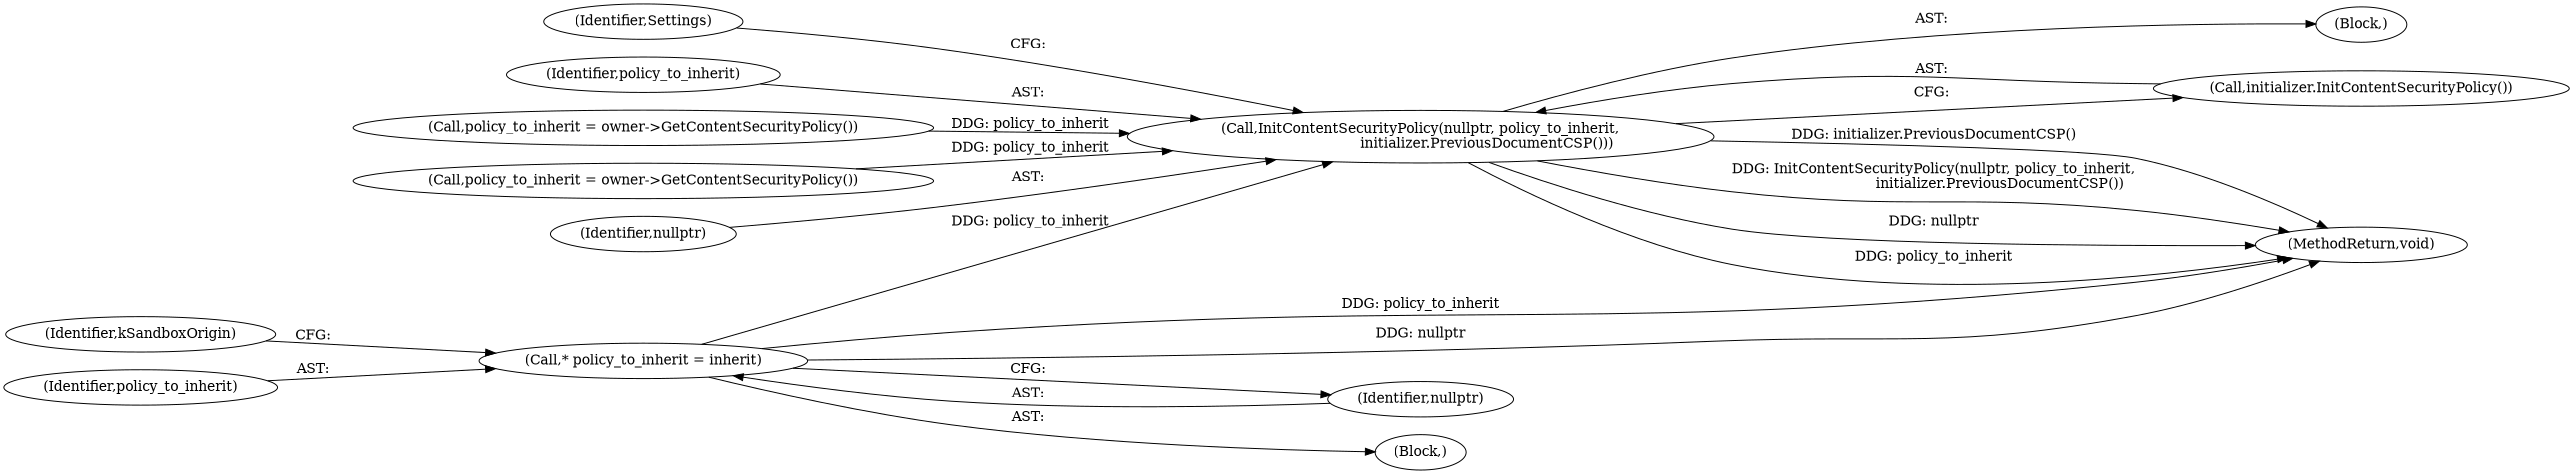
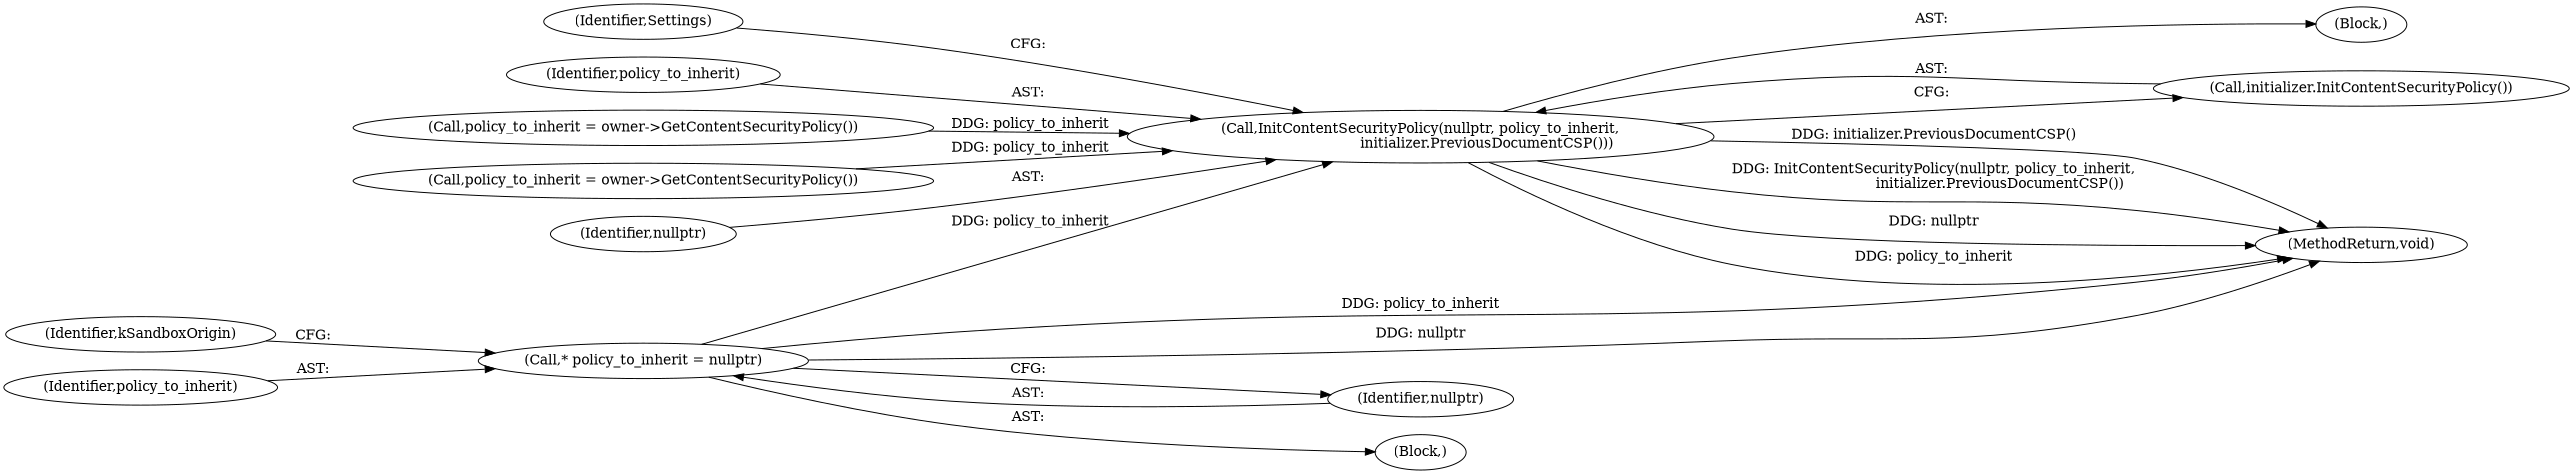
node "(Call,* policy_to_inherit = inherit)": label "(Call,* policy_to_inherit = inherit)" -> "(Call,* policy_to_inherit = nullptr)"
